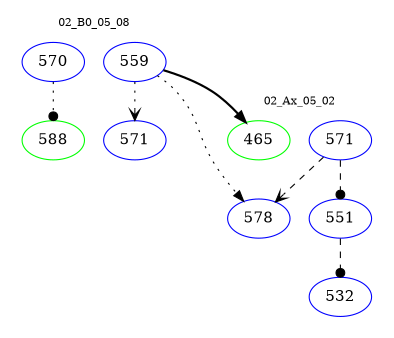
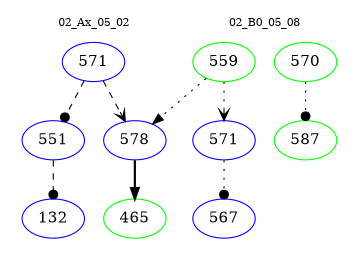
node "570": color blue -> green
node "559": color blue -> green
edge "559" -> "465": now "578" -> "465"
node "588": label "588" -> "587"
node "567": added
node "532": label "532" -> "132"
